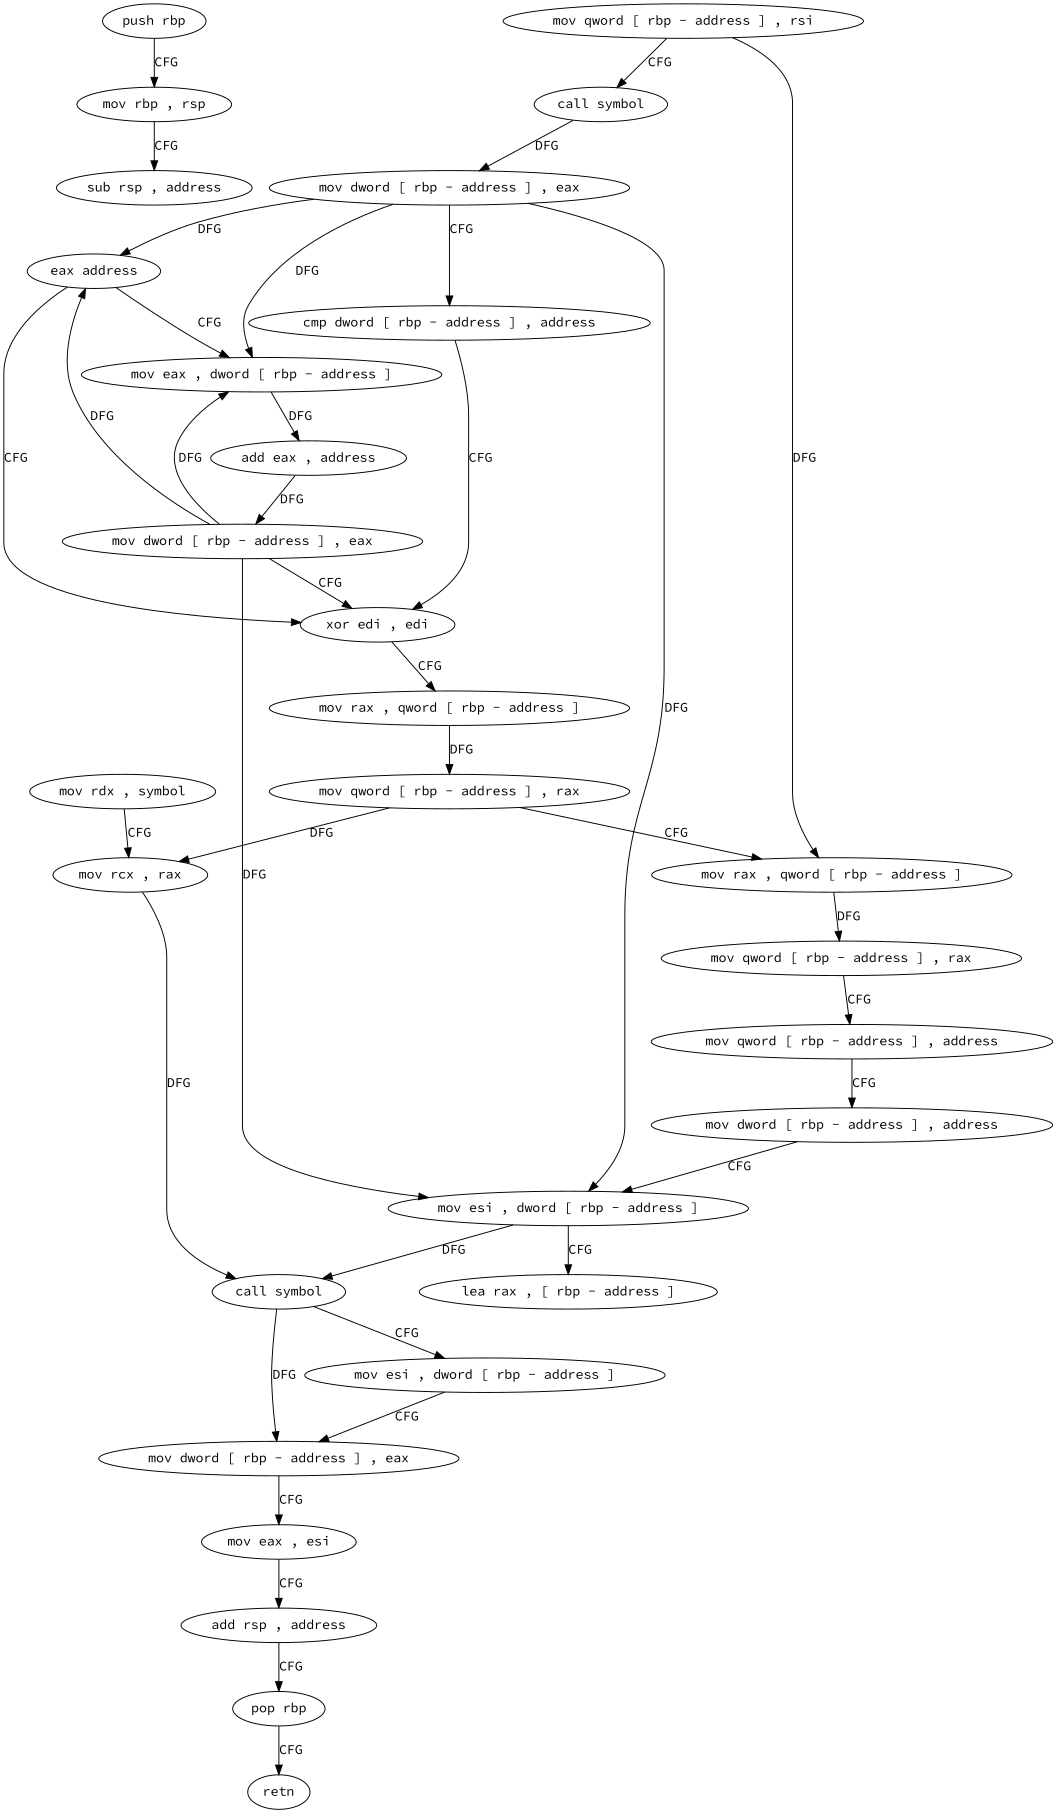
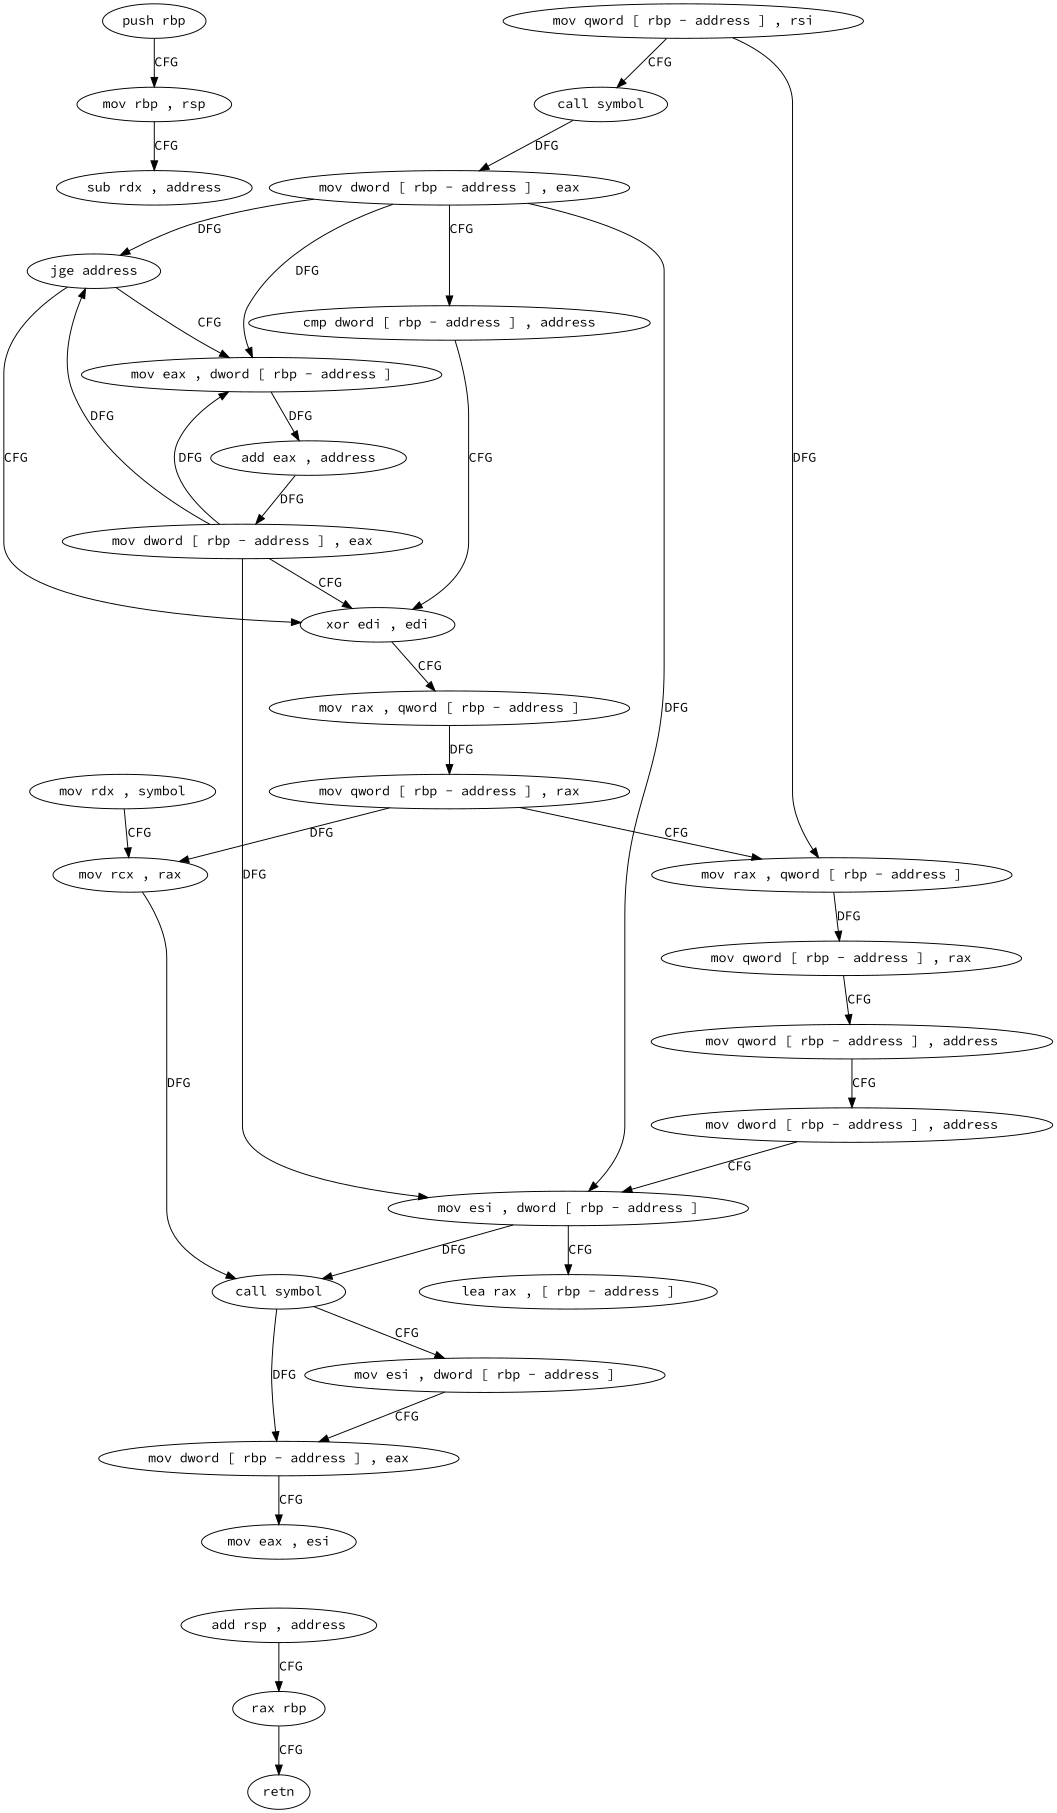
node "sub rsp , address": label "sub rsp , address" -> "sub rdx , address"
node "eax address": label "eax address" -> "jge address"
edge "mov eax , esi" -> "add rsp , address": removed, label "CFG"
node "pop rbp": label "pop rbp" -> "rax rbp"
